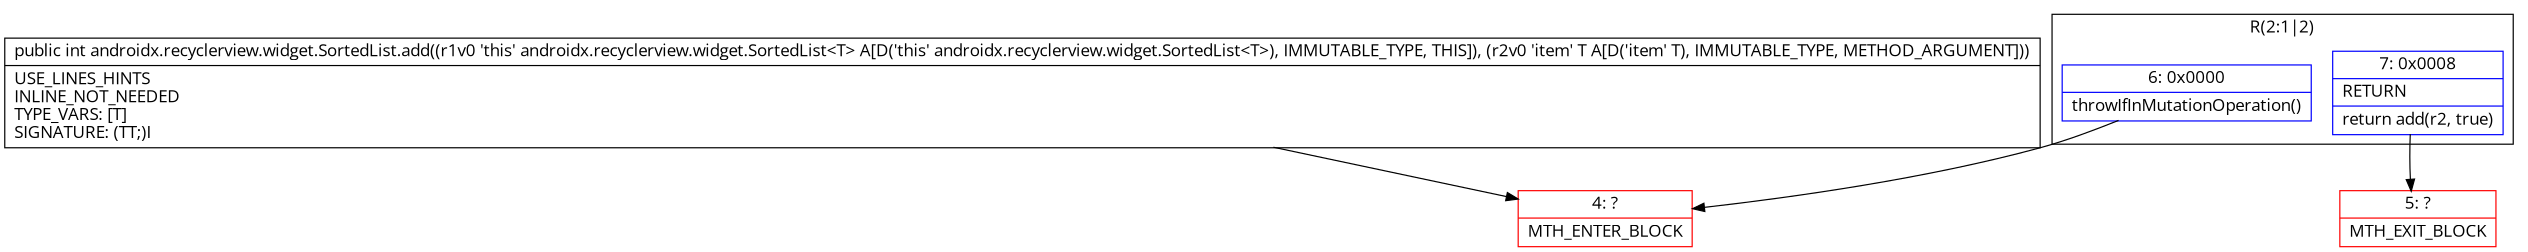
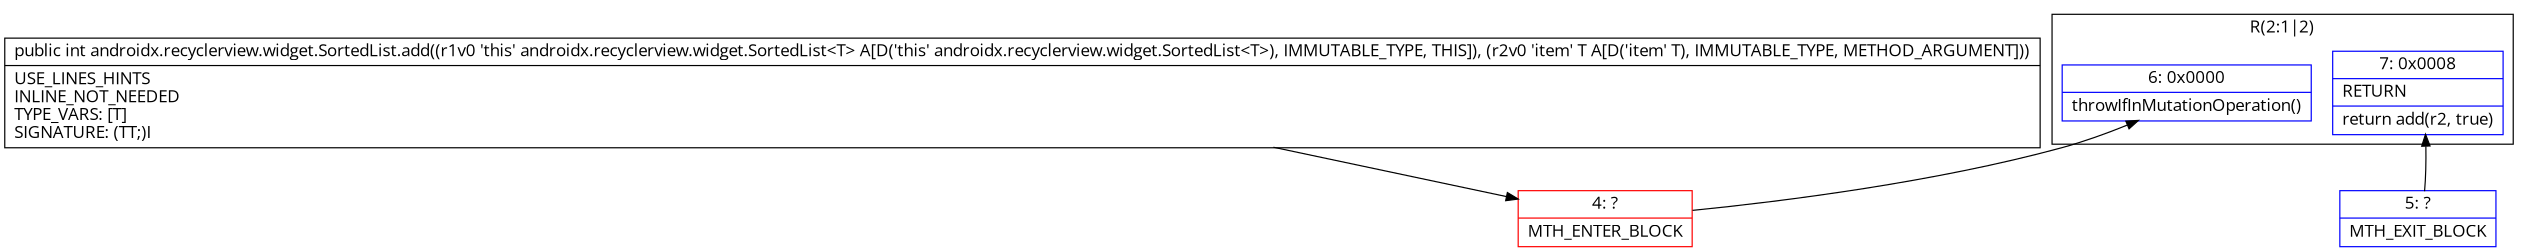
edge "7: 0x0008" -> "5: ?": reversed
edge "6: 0x0000" -> "4: ?": reversed
node "5: ?": color red -> blue
